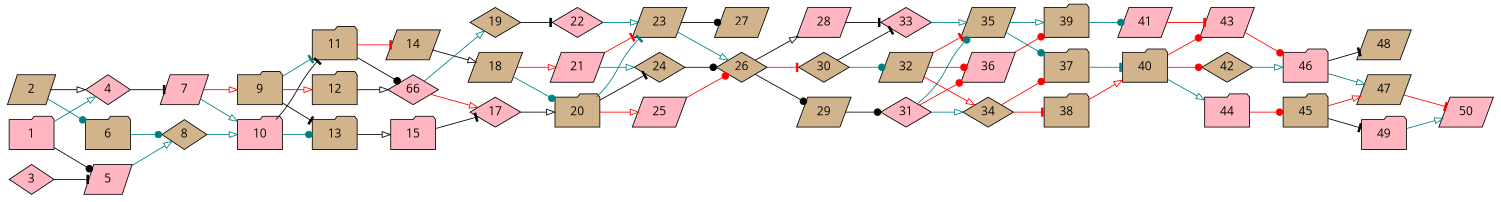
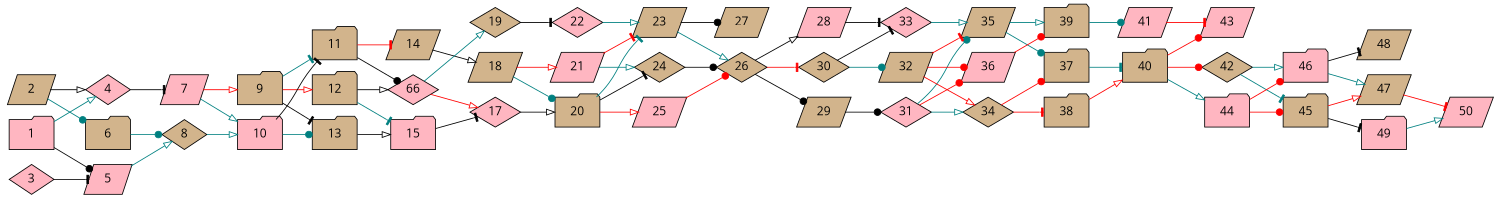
edge "43" -> "46": now "44" -> "46"
edge "42" -> "45": added
edge "12" -> "15": added
